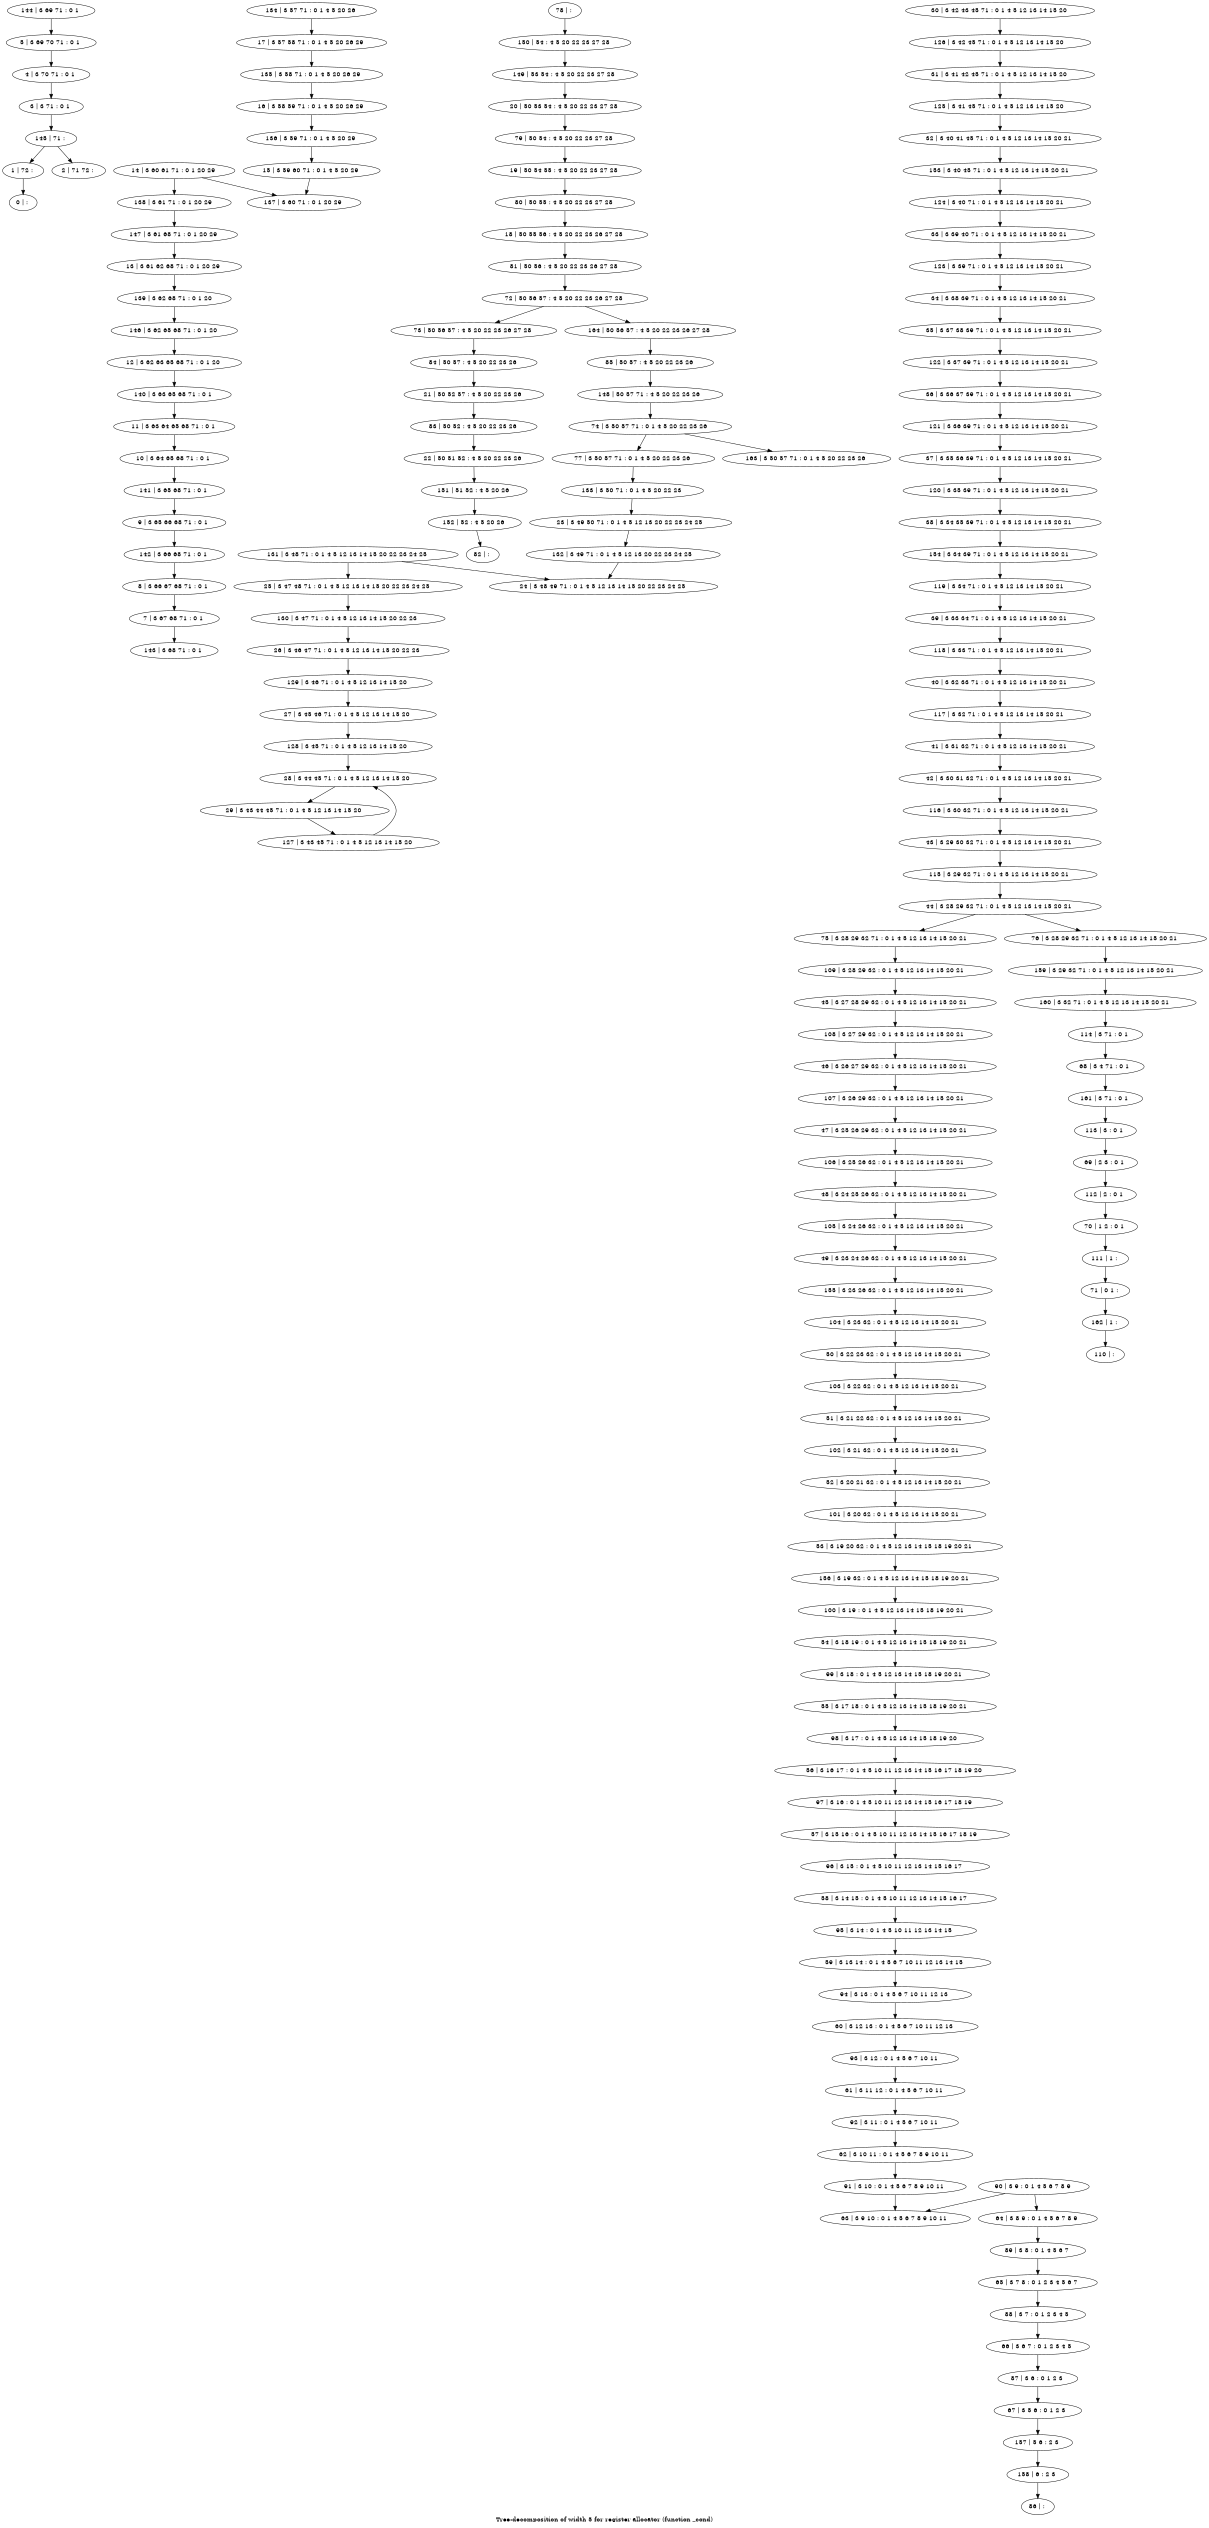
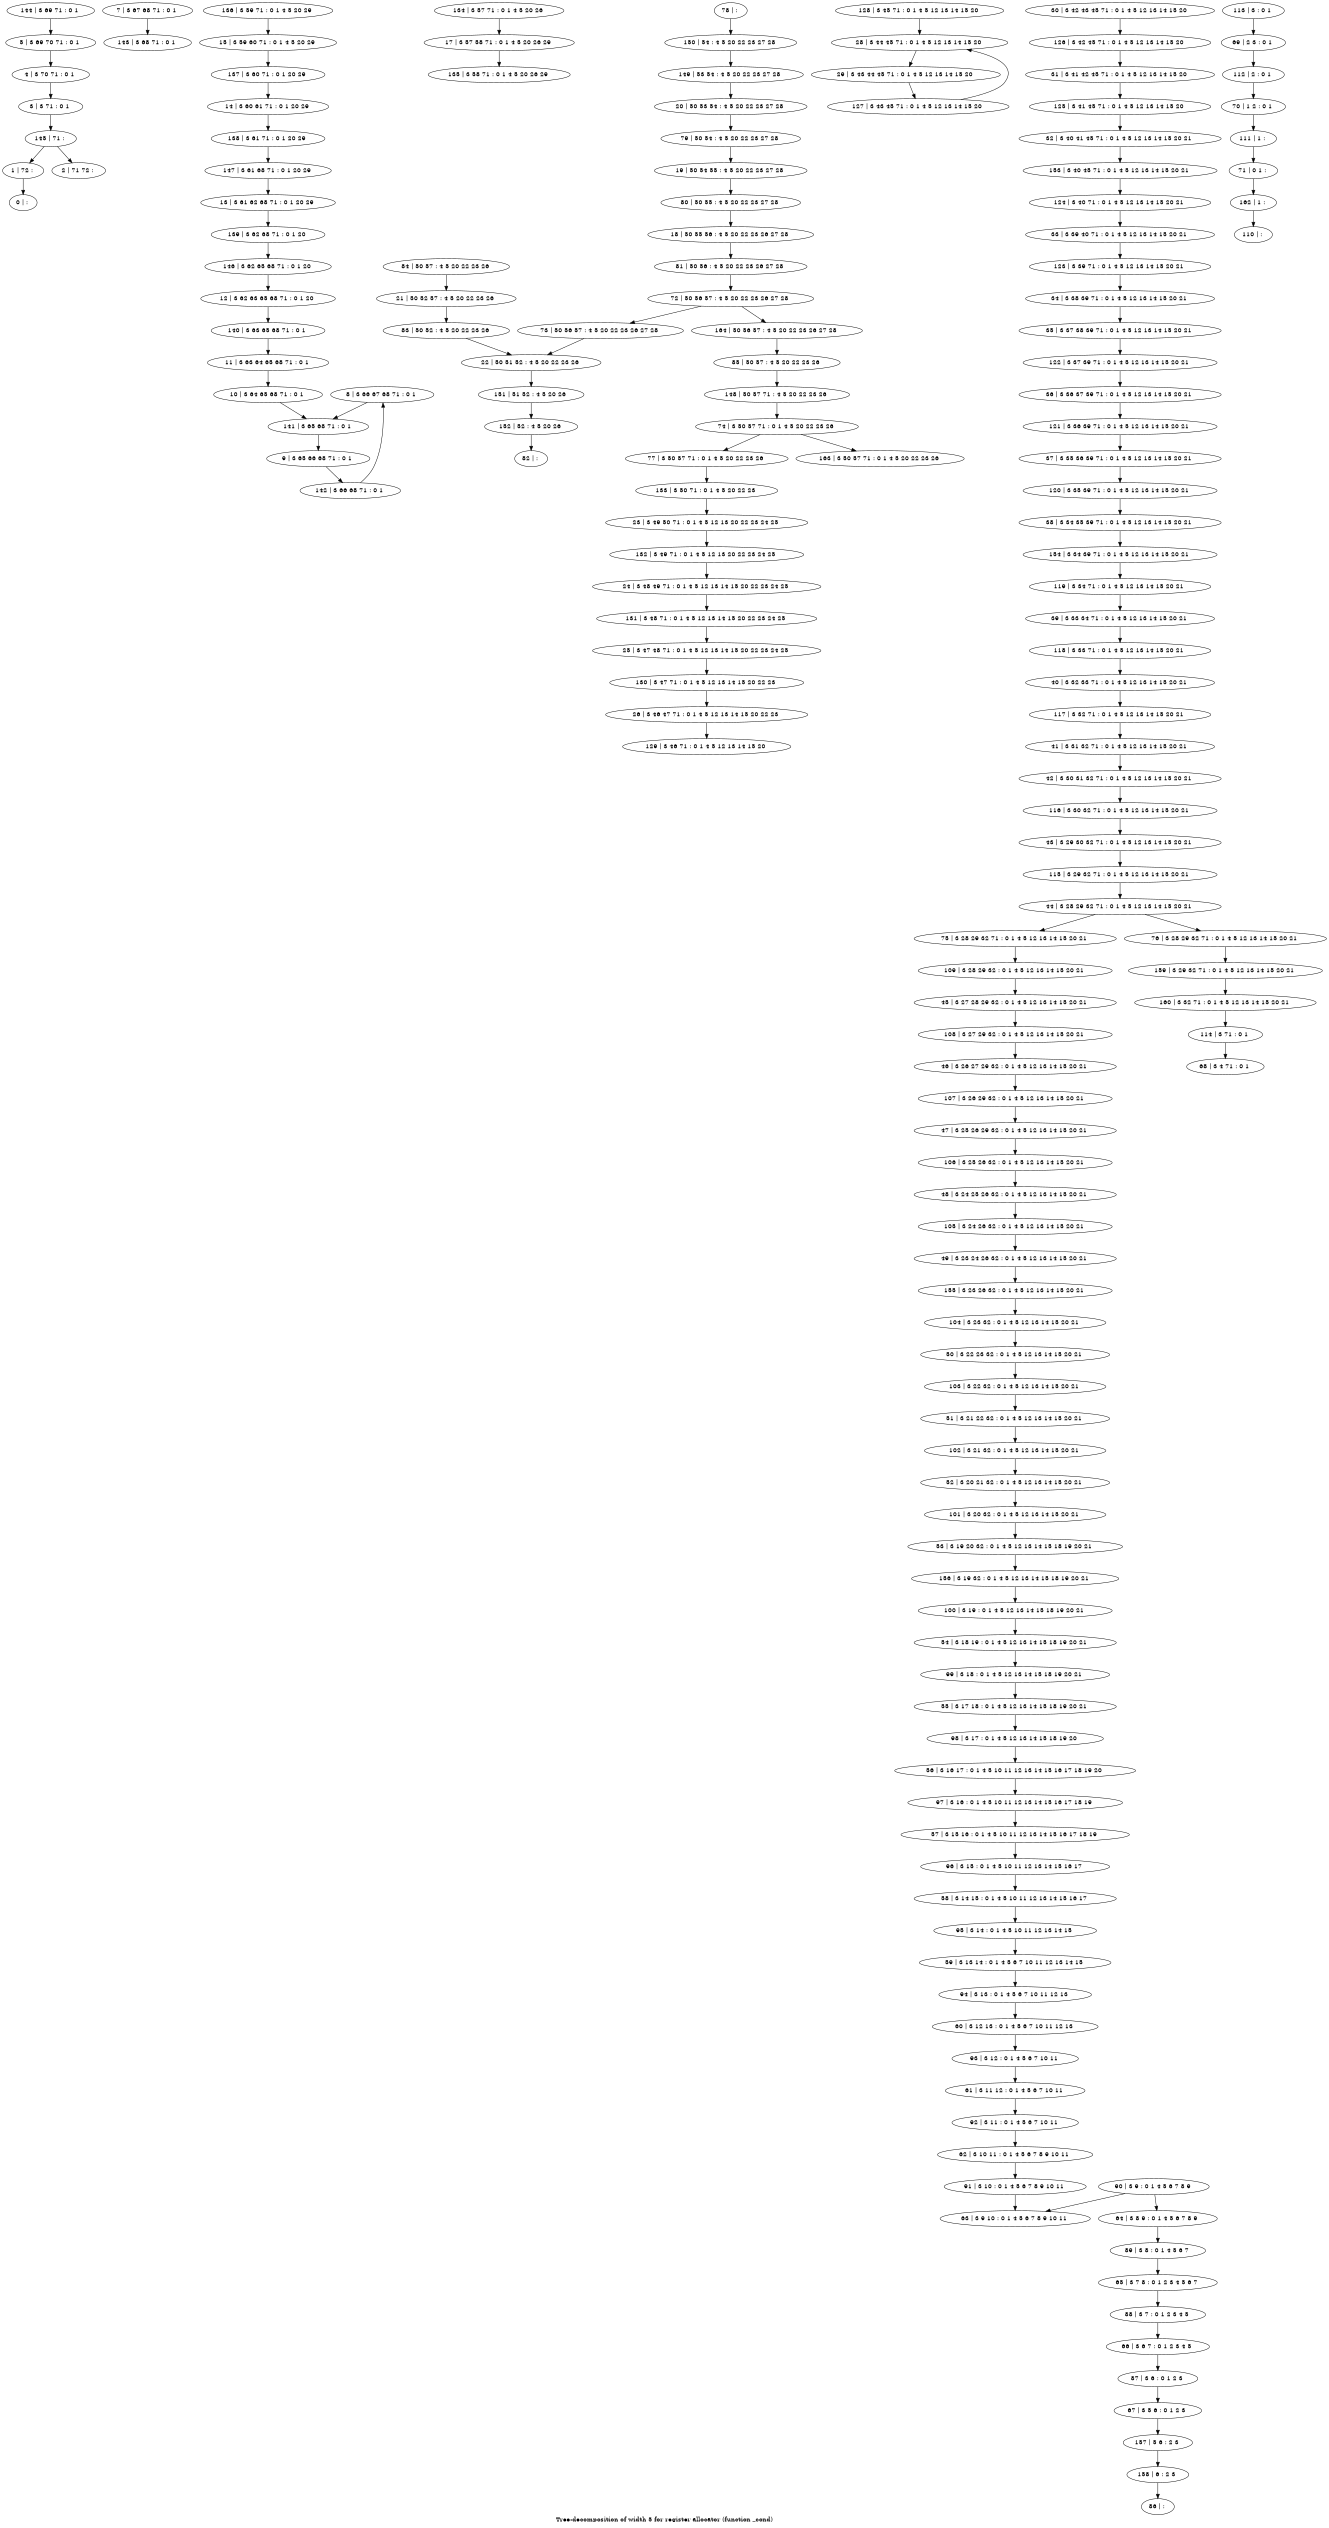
node "16 | 3 58 59 71 : 0 1 4 5 20 26 29": removed
edge "14 | 3 60 61 71 : 0 1 20 29" -> "137 | 3 60 71 : 0 1 20 29": reversed
edge "73 | 50 56 57 : 4 5 20 22 23 26 27 28" -> "84 | 50 57 : 4 5 20 22 23 26": now "73 | 50 56 57 : 4 5 20 22 23 26 27 28" -> "22 | 50 51 52 : 4 5 20 22 23 26"
edge "131 | 3 48 71 : 0 1 4 5 12 13 14 15 20 22 23 24 25" -> "24 | 3 48 49 71 : 0 1 4 5 12 13 14 15 20 22 23 24 25": reversed
edge "8 | 3 66 67 68 71 : 0 1" -> "7 | 3 67 68 71 : 0 1": now "8 | 3 66 67 68 71 : 0 1" -> "141 | 3 65 68 71 : 0 1"
node "27 | 3 45 46 71 : 0 1 4 5 12 13 14 15 20": removed
node "161 | 3 71 : 0 1": removed
